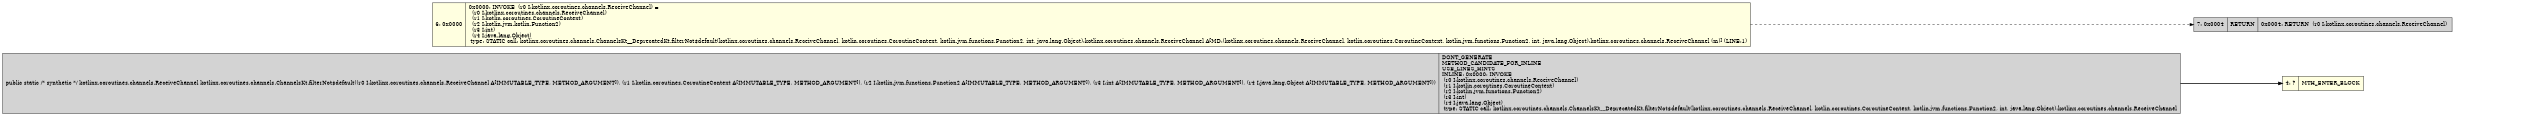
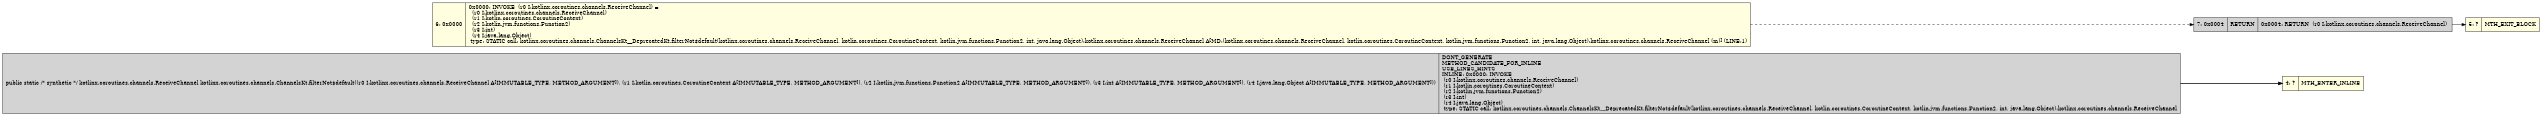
node "6: 0x0000": text "(r2 I:kotlin.jvm.kotlin.Function2)" -> "(r2 I:kotlin.jvm.functions.Function2)"
node "5: ?": added
node "4: ?": text "MTH_ENTER_BLOCK" -> "MTH_ENTER_INLINE"
